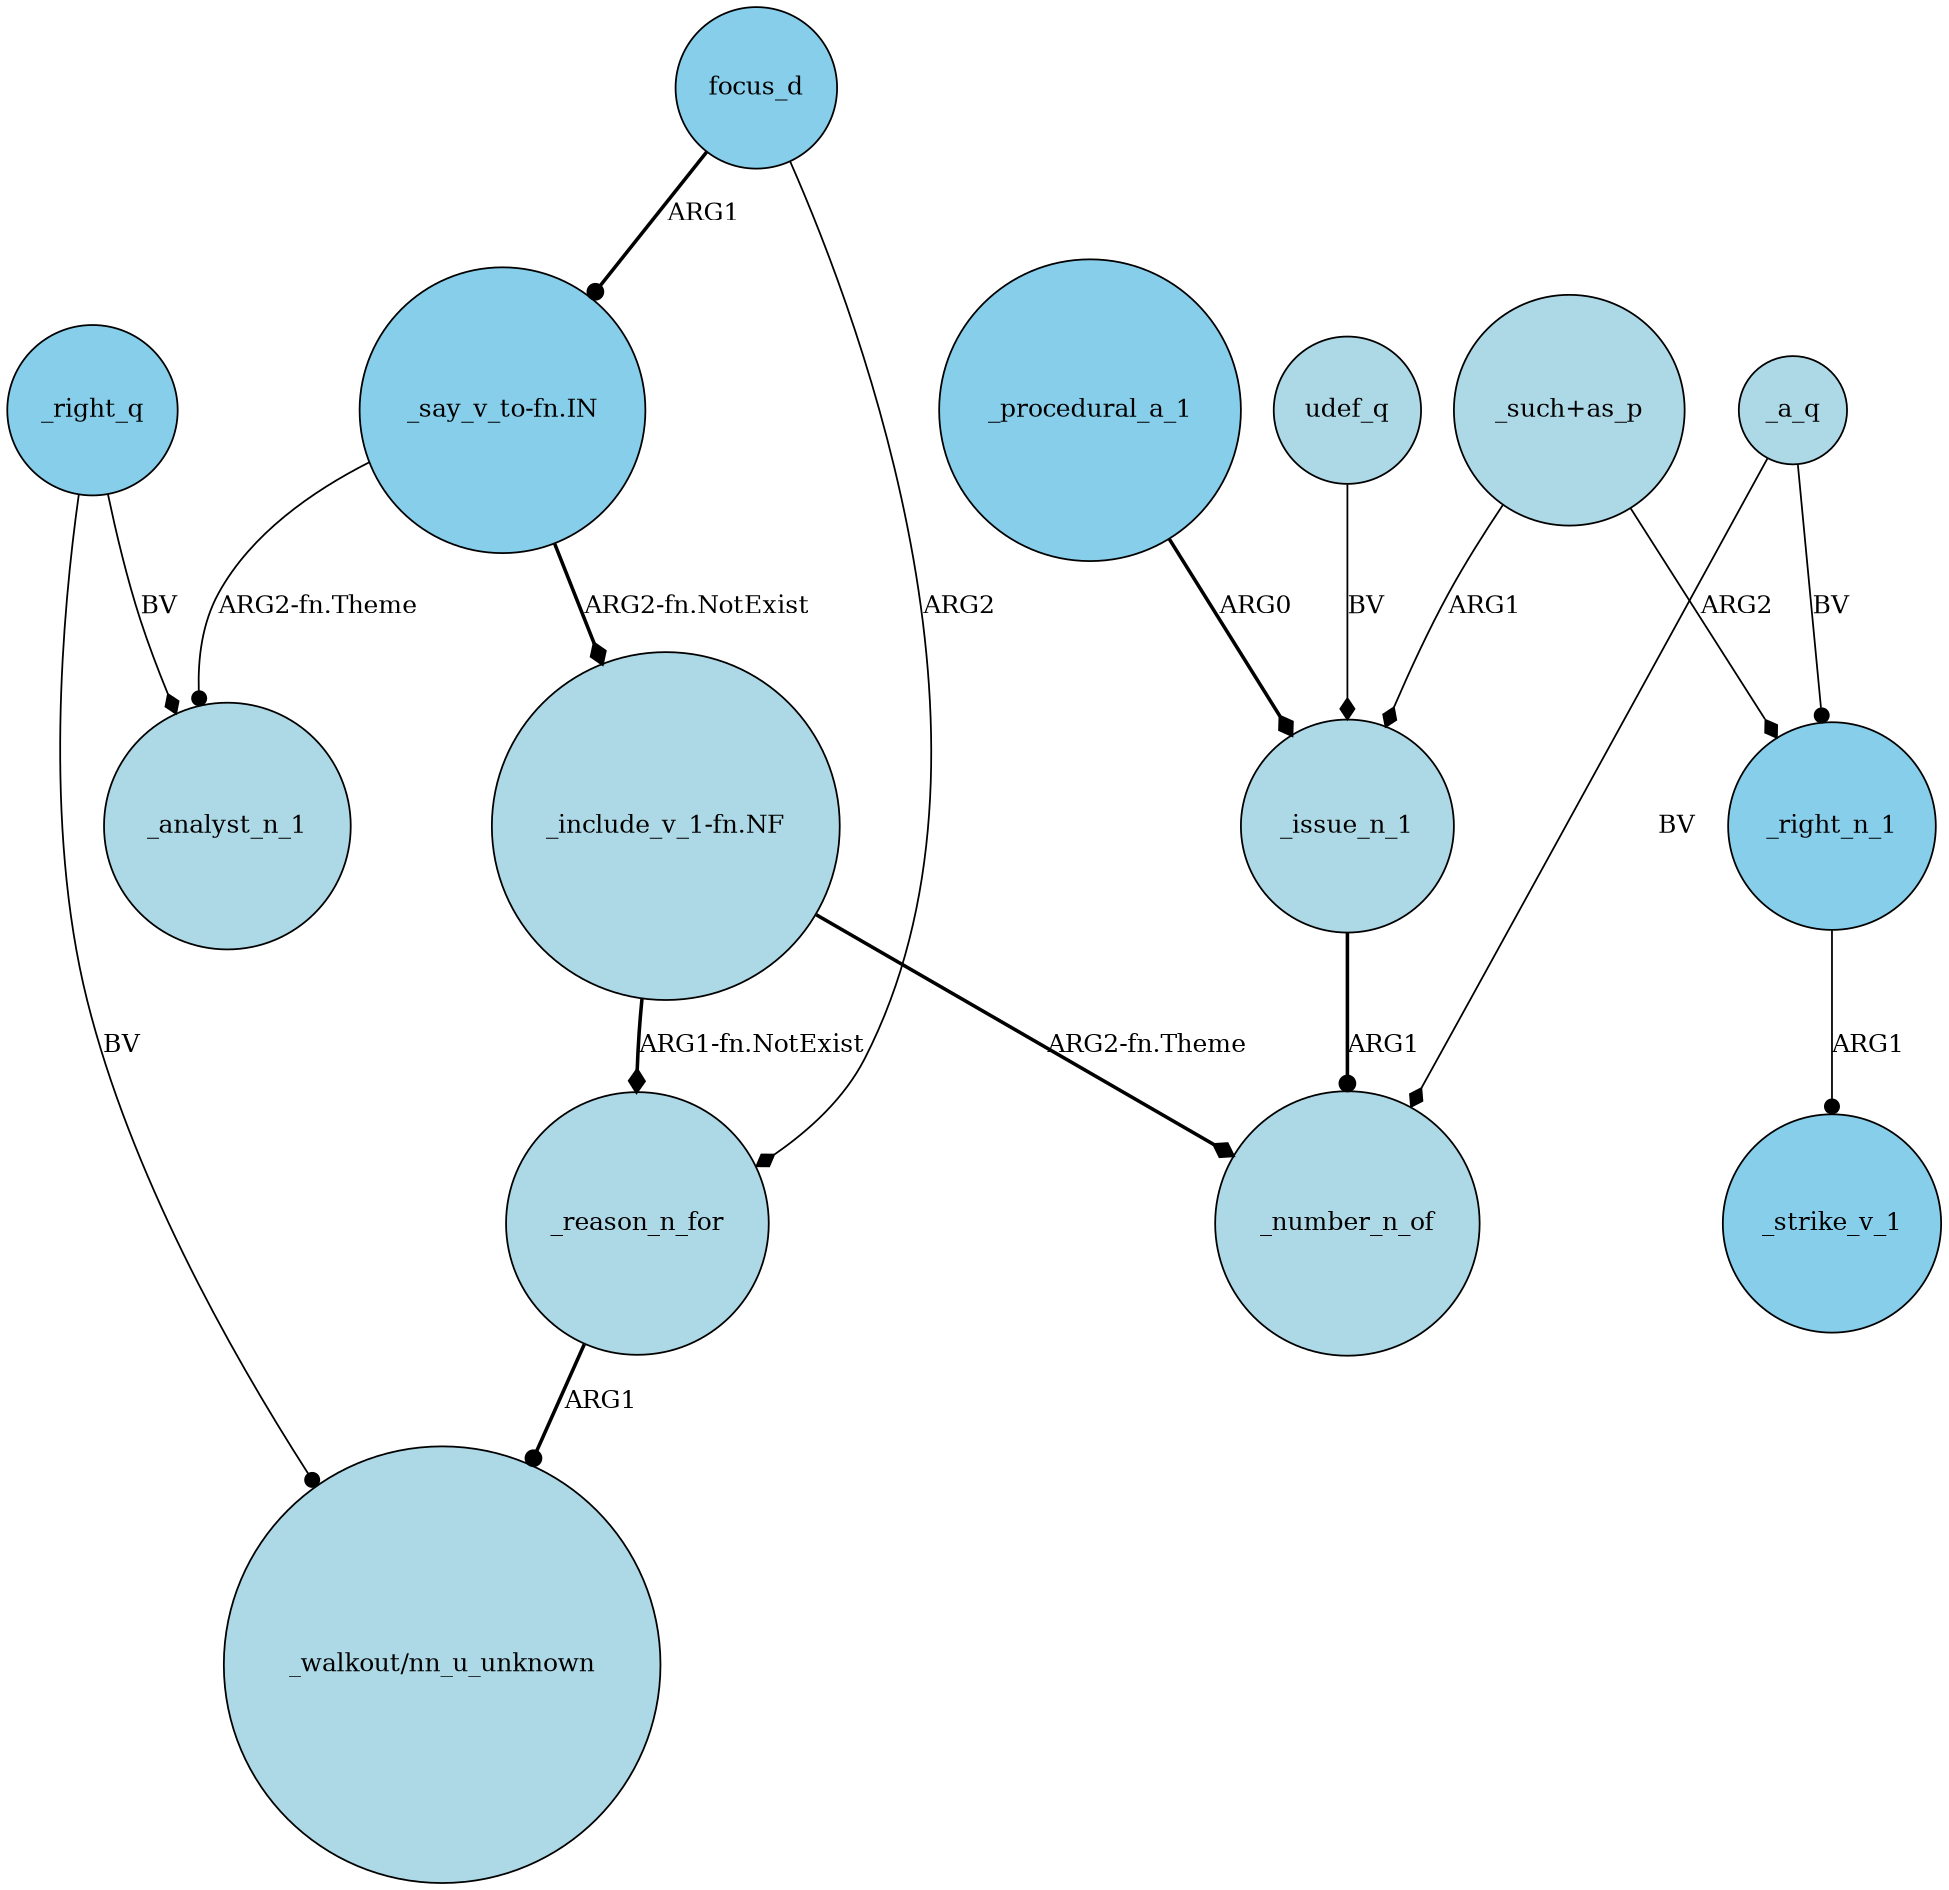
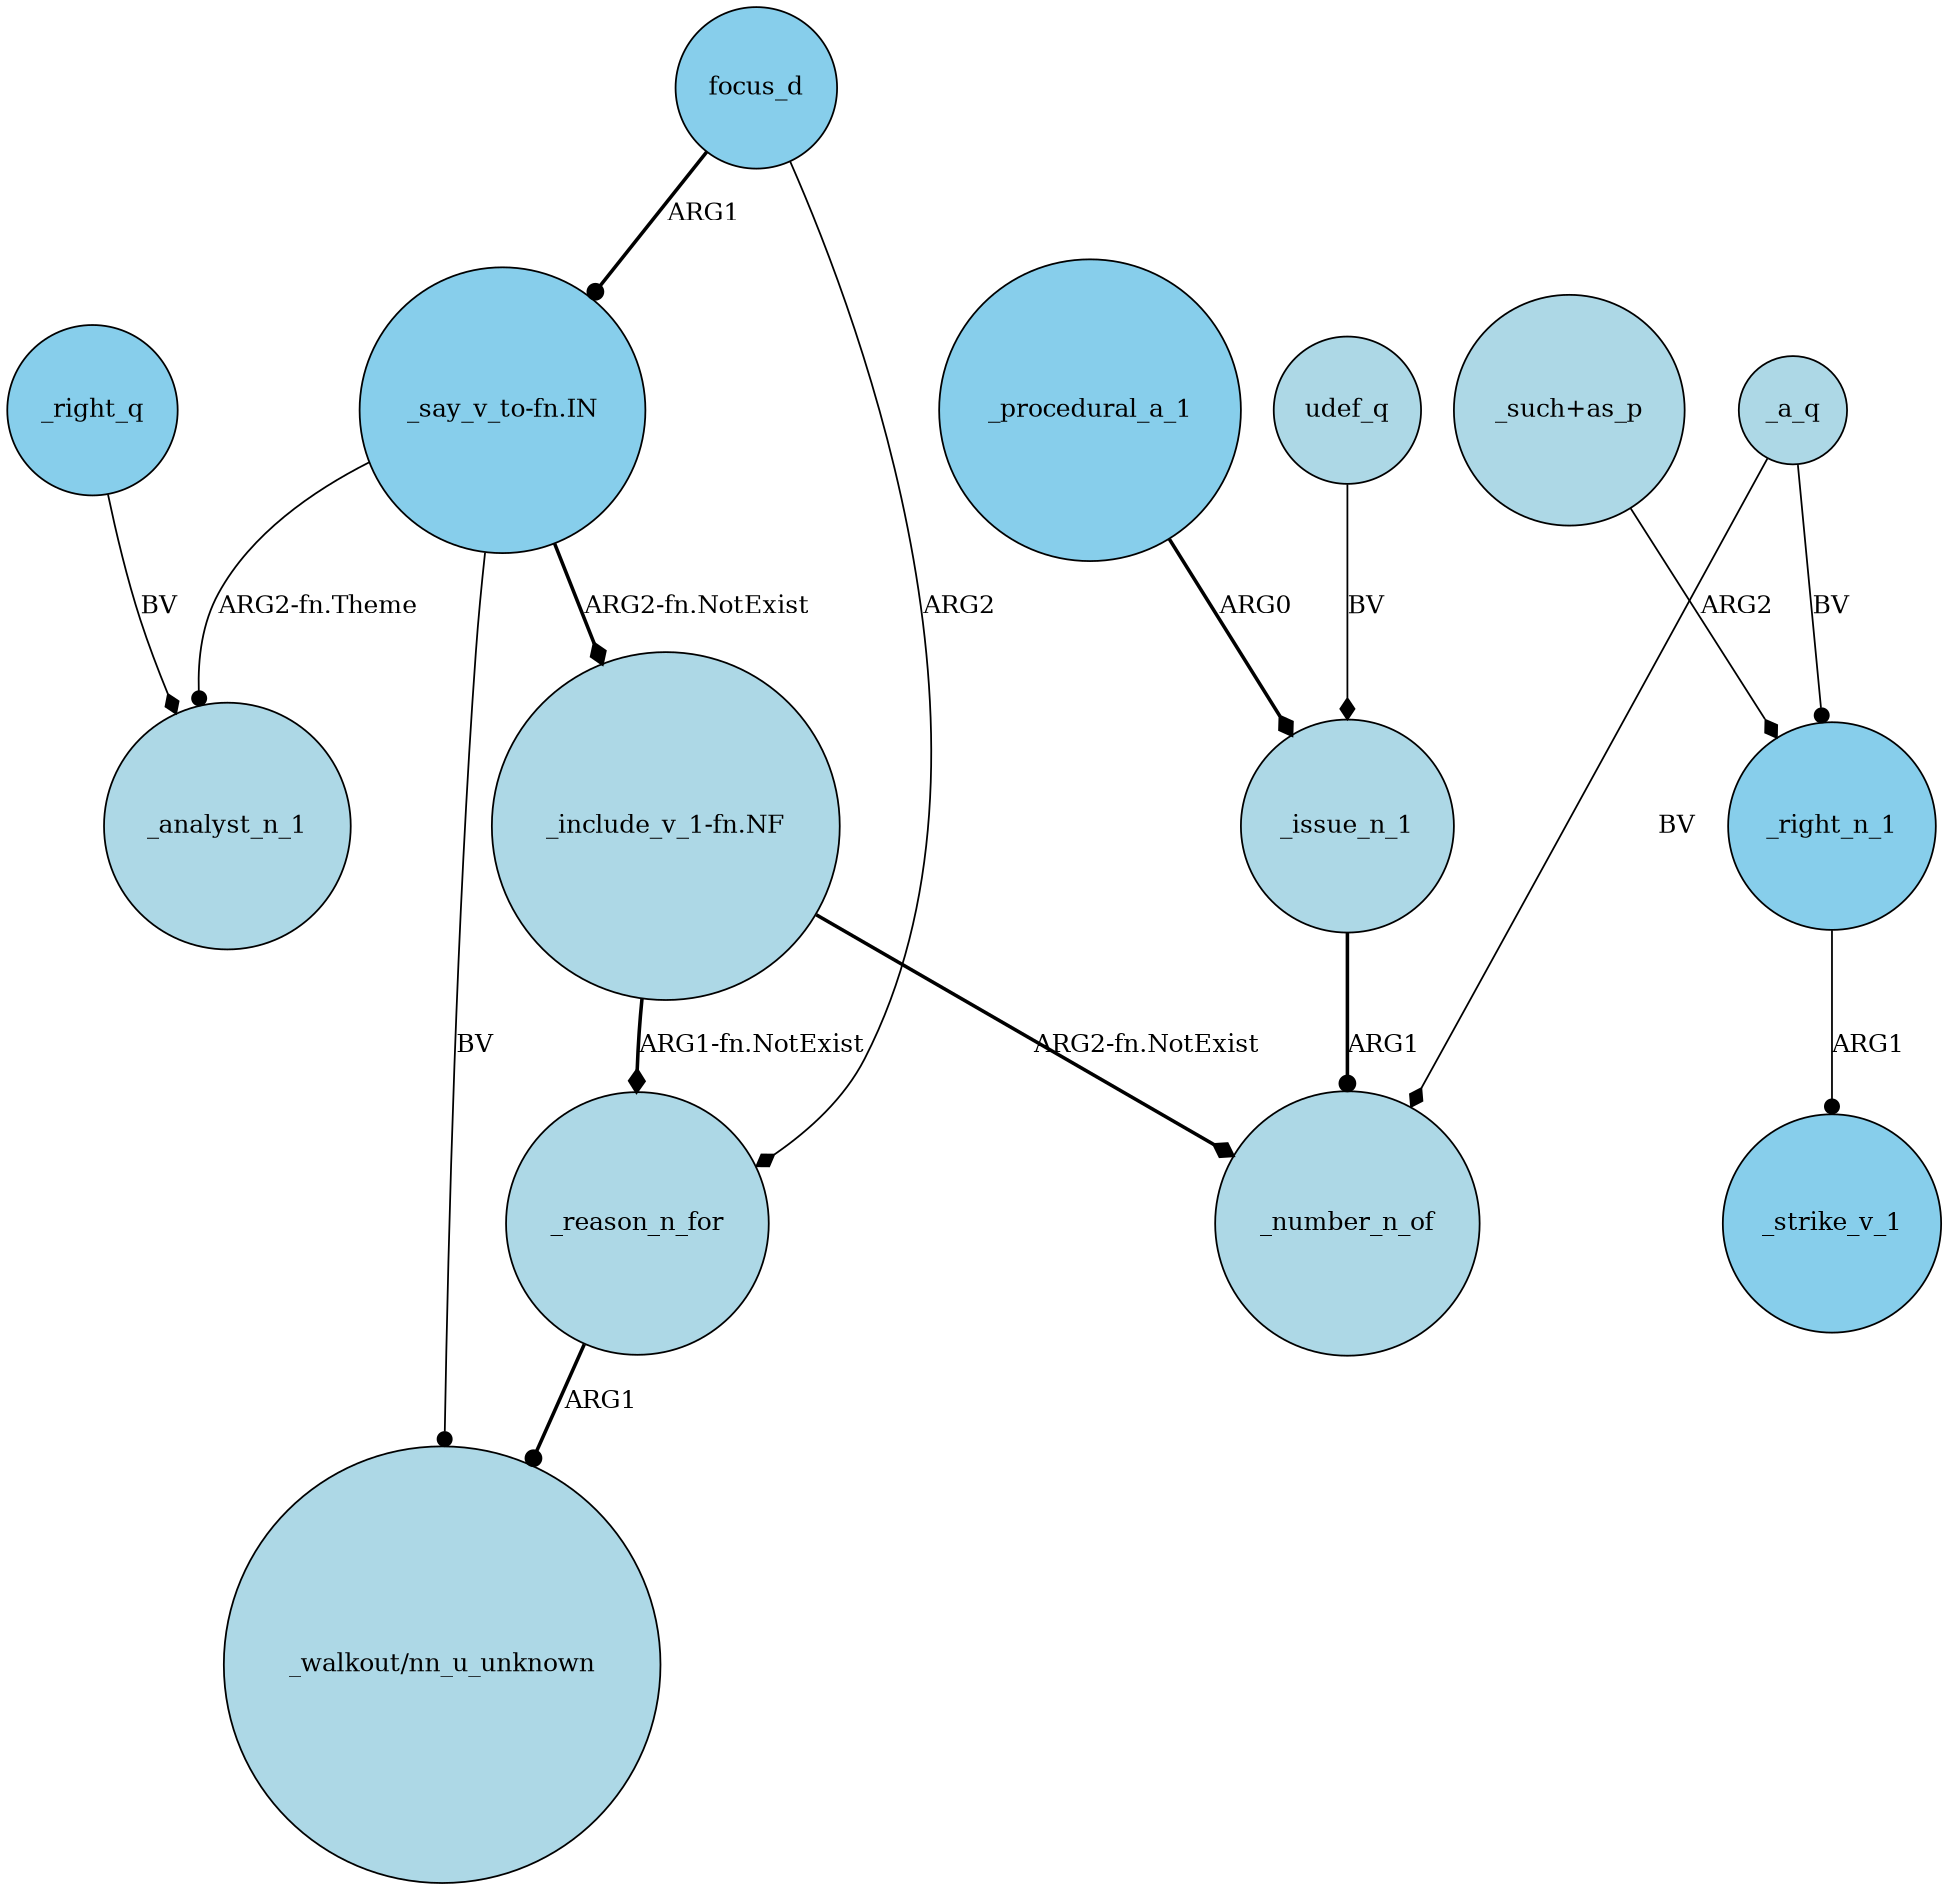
edge "_such+as_p" -> "_issue_n_1": removed, label "ARG1"
edge "_right_q" -> "_walkout/nn_u_unknown": now "_say_v_to-fn.IN" -> "_walkout/nn_u_unknown"
edge "_include_v_1-fn.NF" -> "_number_n_of": label "ARG2-fn.Theme" -> "ARG2-fn.NotExist"
